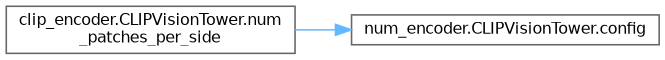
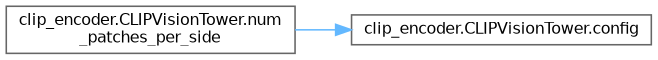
node "num_encoder.CLIPVisionTower.config": label "num_encoder.CLIPVisionTower.config" -> "clip_encoder.CLIPVisionTower.config"
